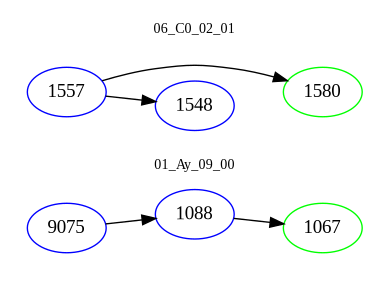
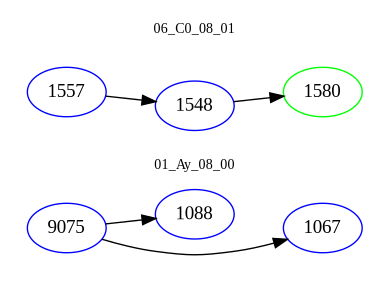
cluster "06_C0_02_01": label "06_C0_02_01" -> "06_C0_08_01"
edge "1557" -> "1580": now "1548" -> "1580"
cluster "01_Ay_09_00": label "01_Ay_09_00" -> "01_Ay_08_00"
edge "1088" -> "1067": now "9075" -> "1067"
node "1067": color green -> blue
